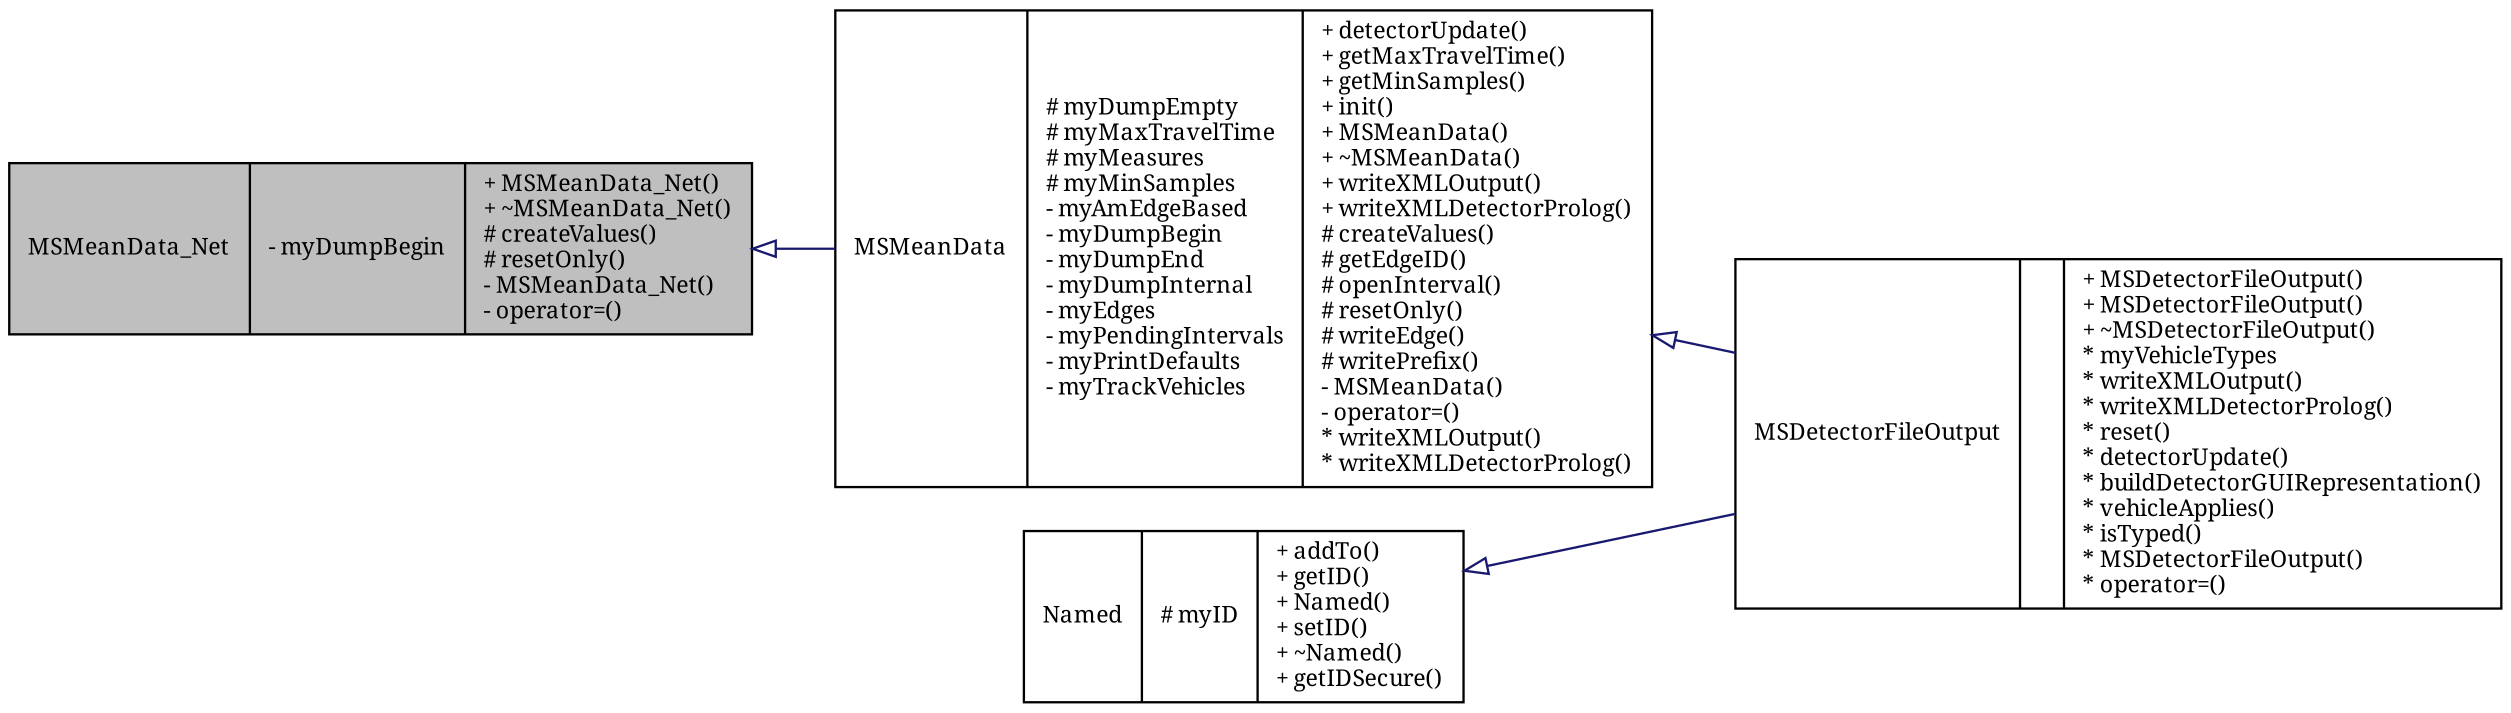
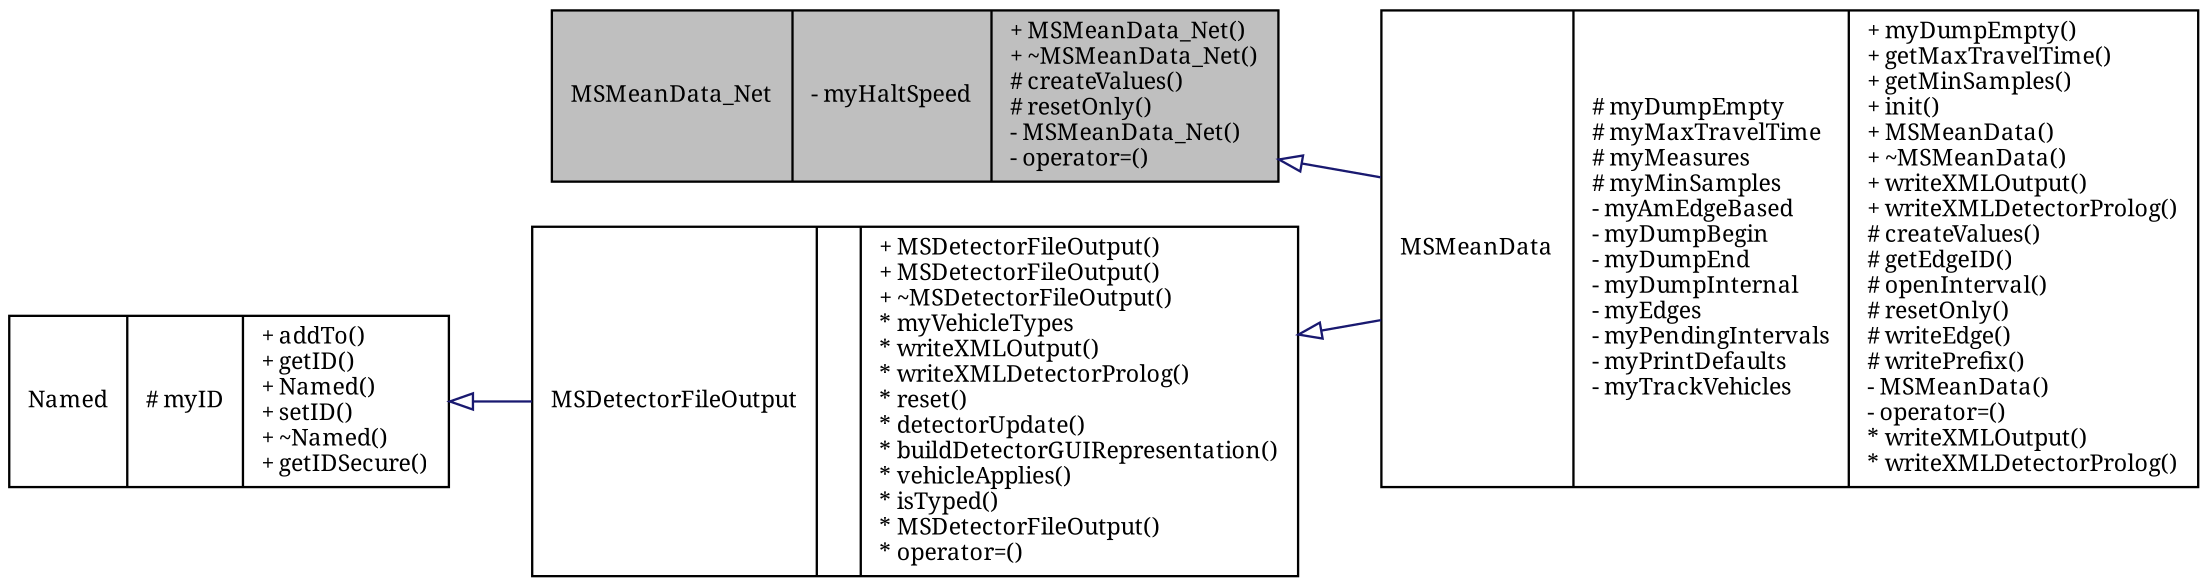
node "MSMeanData": text "+ detectorUpdate()" -> "+ myDumpEmpty()"
node "MSMeanData_Net": text "- myDumpBegin" -> "- myHaltSpeed"
edge "MSDetectorFileOutput" -> "MSMeanData": reversed
